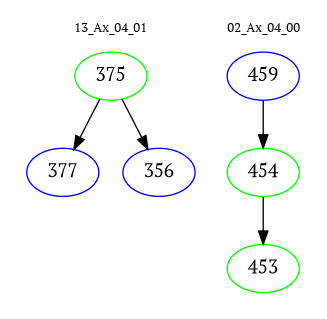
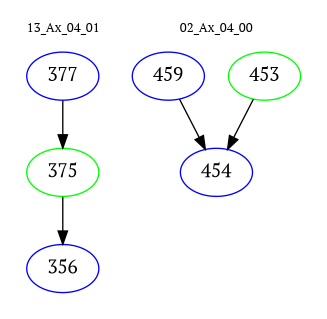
edge "375" -> "377": reversed
node "454": color green -> blue
edge "454" -> "453": reversed
